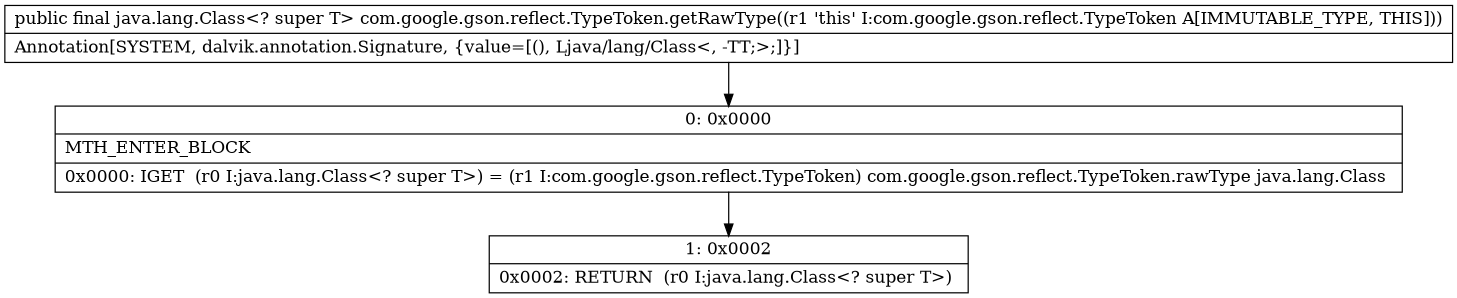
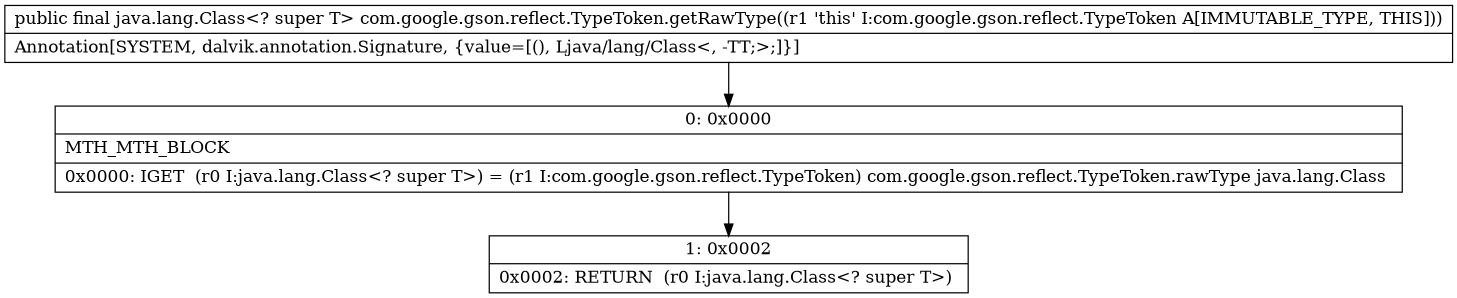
node "0: 0x0000": text "MTH_ENTER_BLOCK" -> "MTH_MTH_BLOCK"
